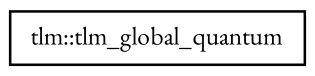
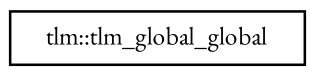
node "tlm::tlm_global_quantum": label "tlm::tlm_global_quantum" -> "tlm::tlm_global_global"
